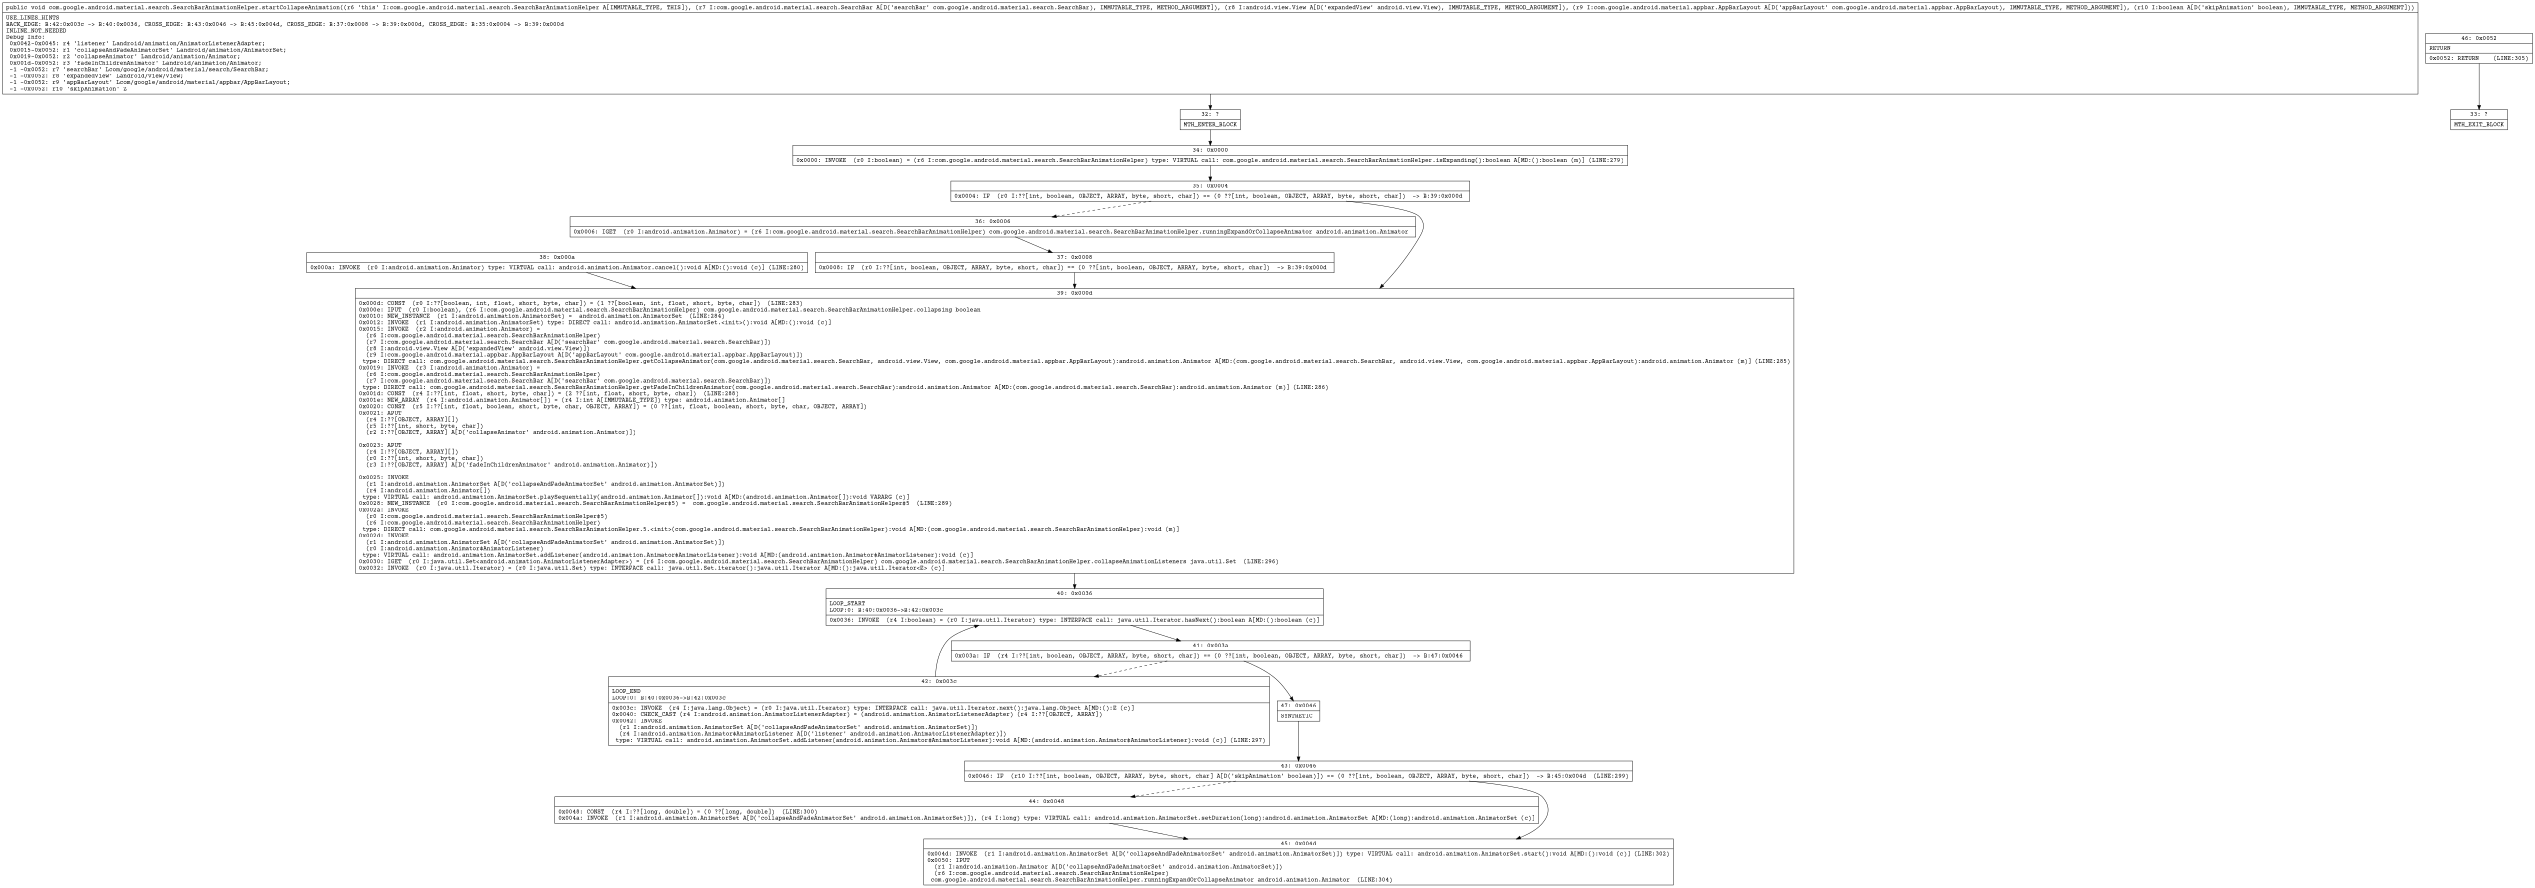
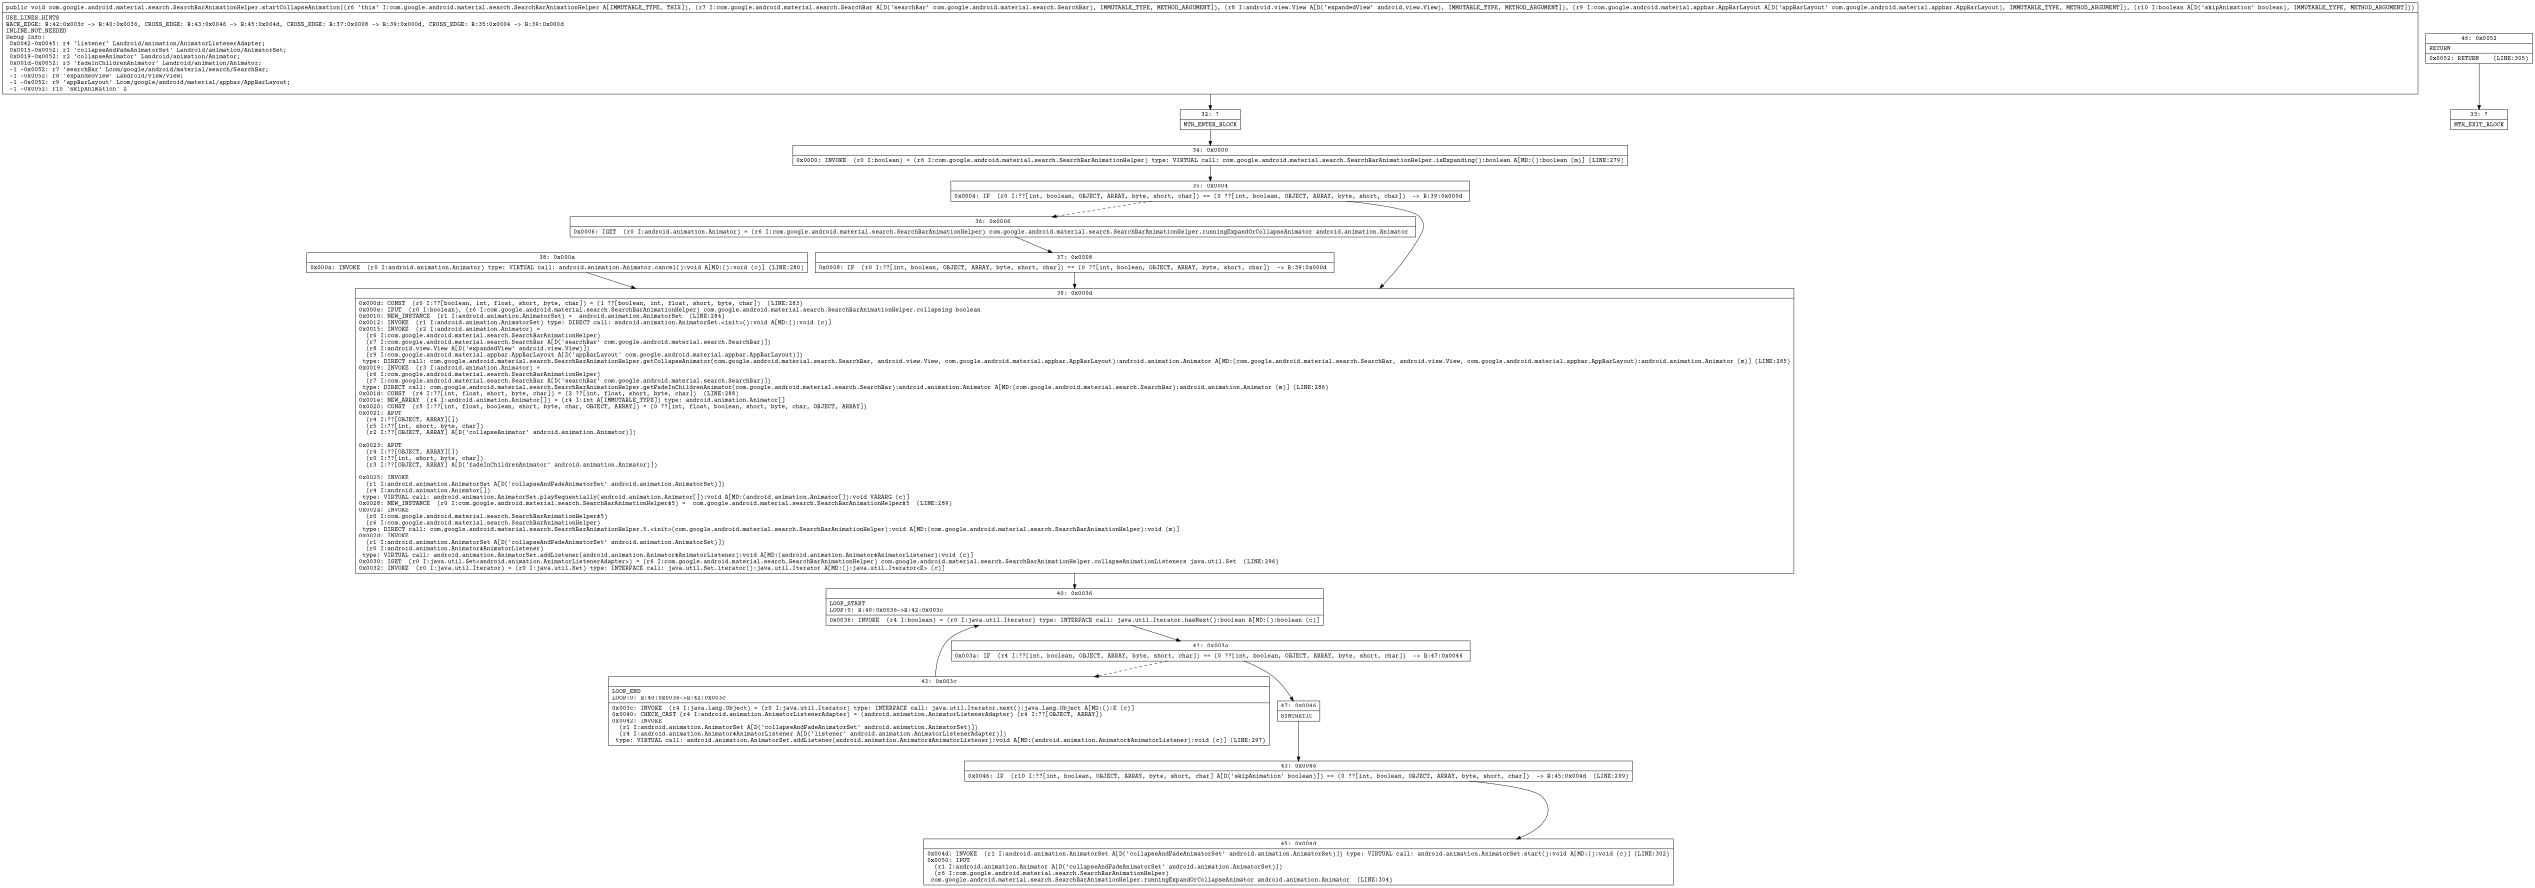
node "44: 0x0048": removed
